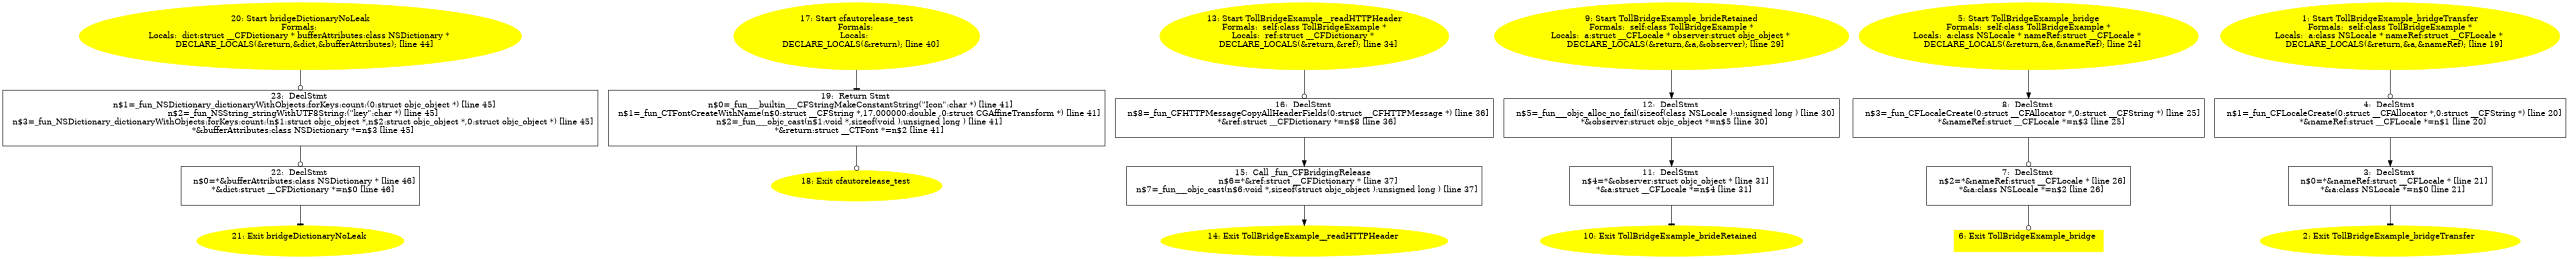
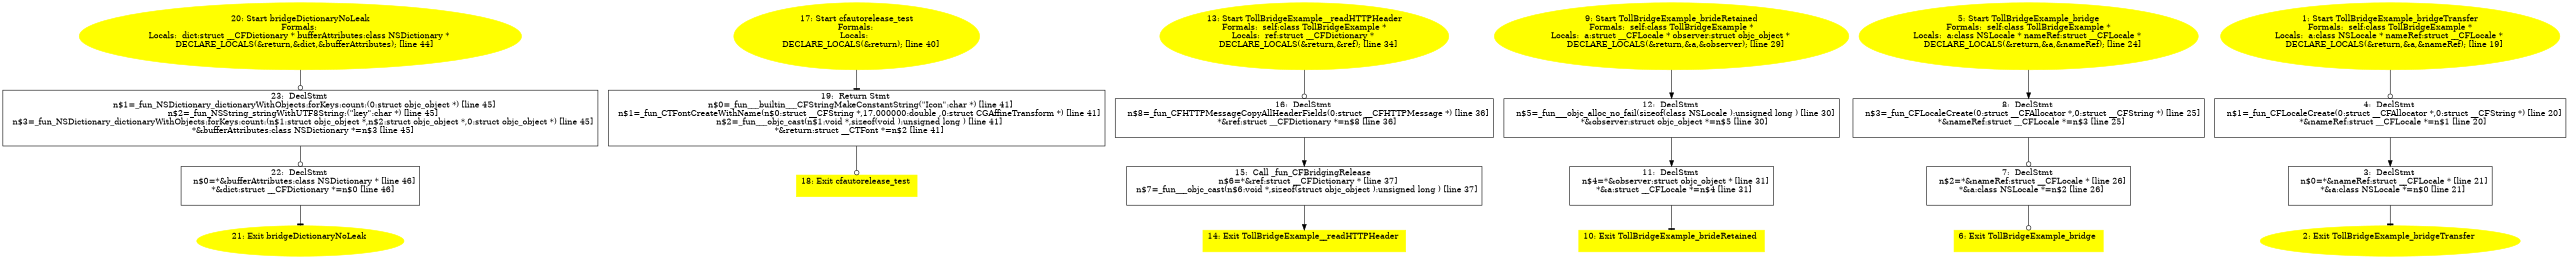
node "18: Exit cfautorelease_test": shape ellipse -> box
node "14: Exit TollBridgeExample__readHTTPHeader": shape ellipse -> box
node "10: Exit TollBridgeExample_brideRetained": shape ellipse -> box
